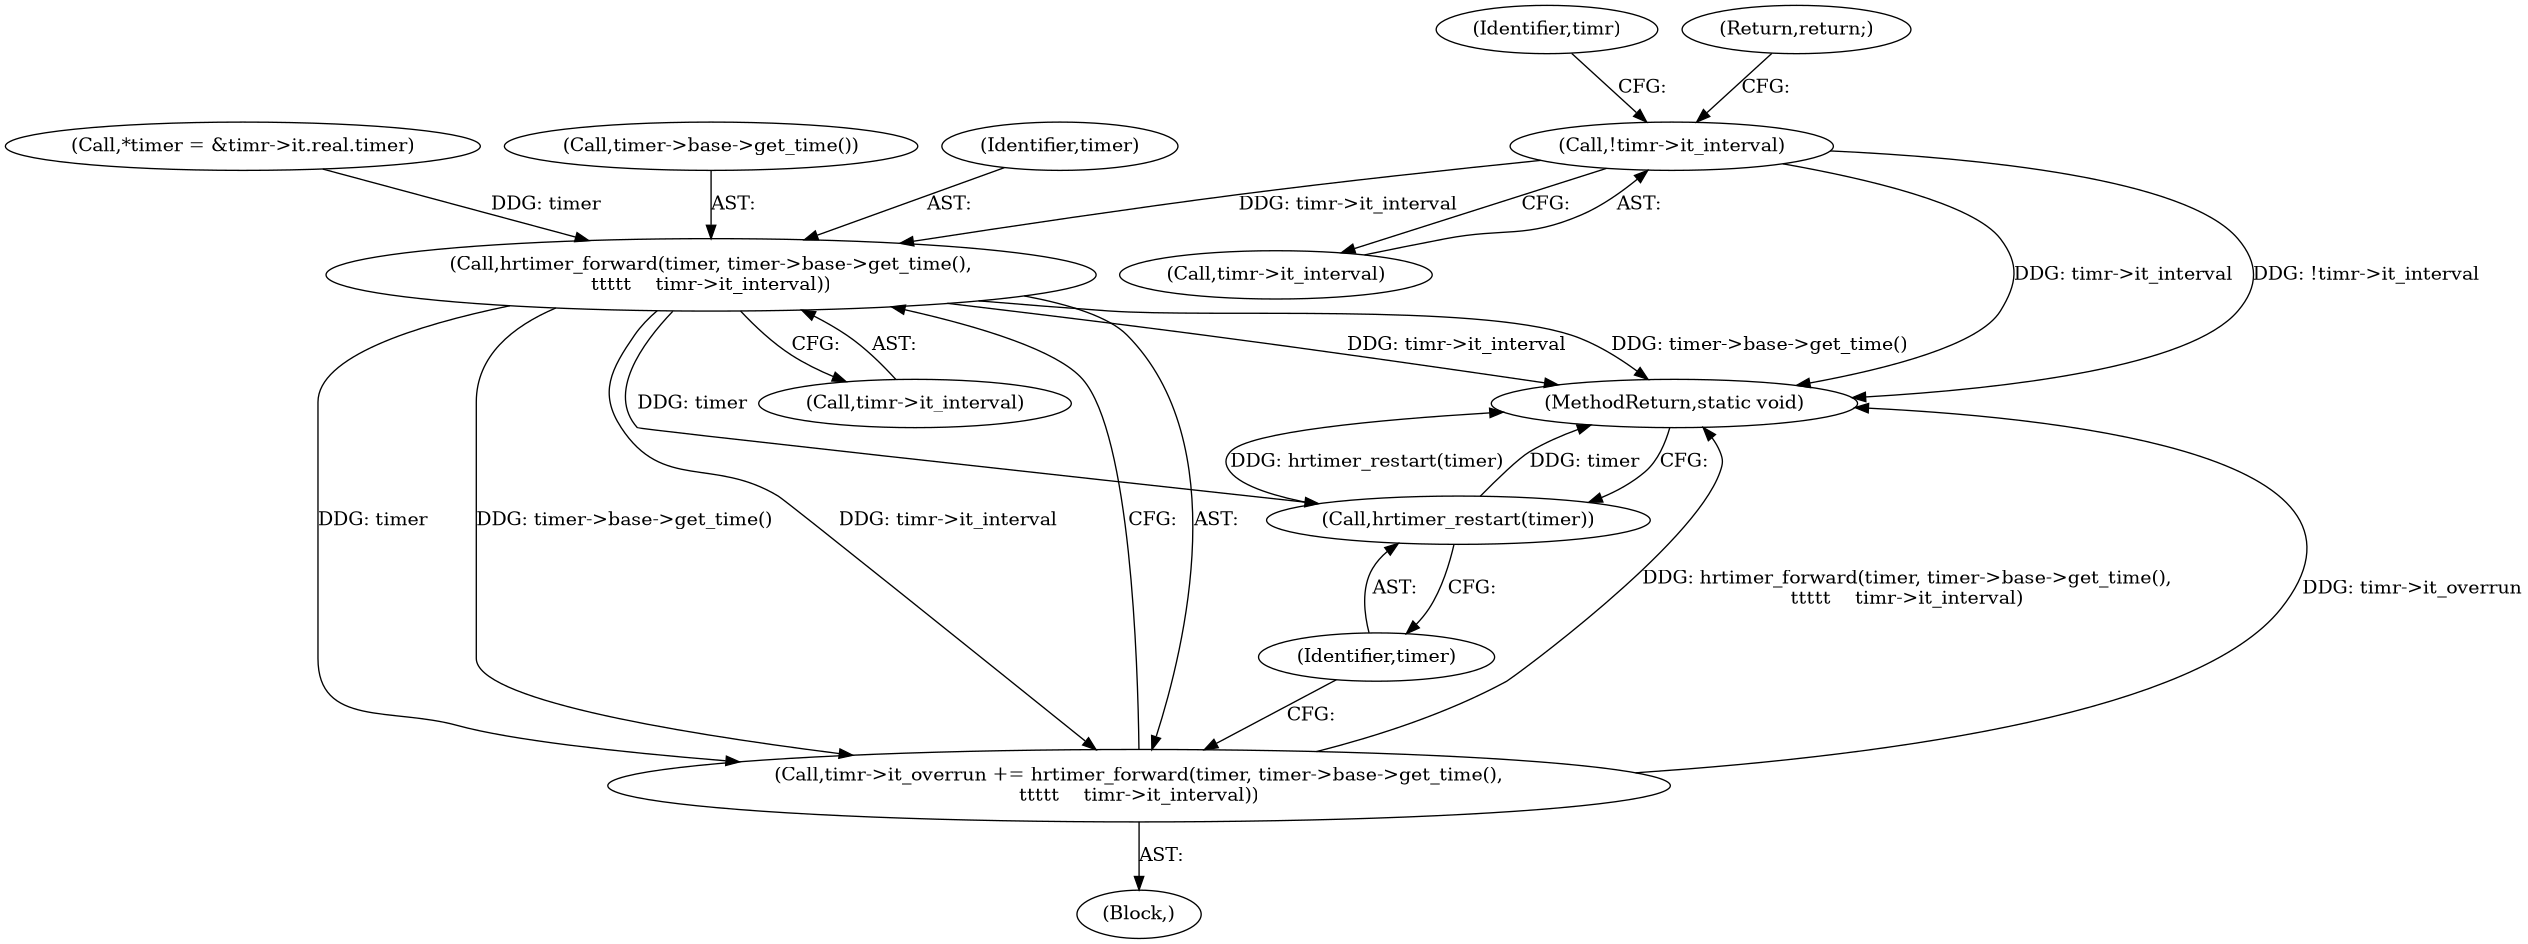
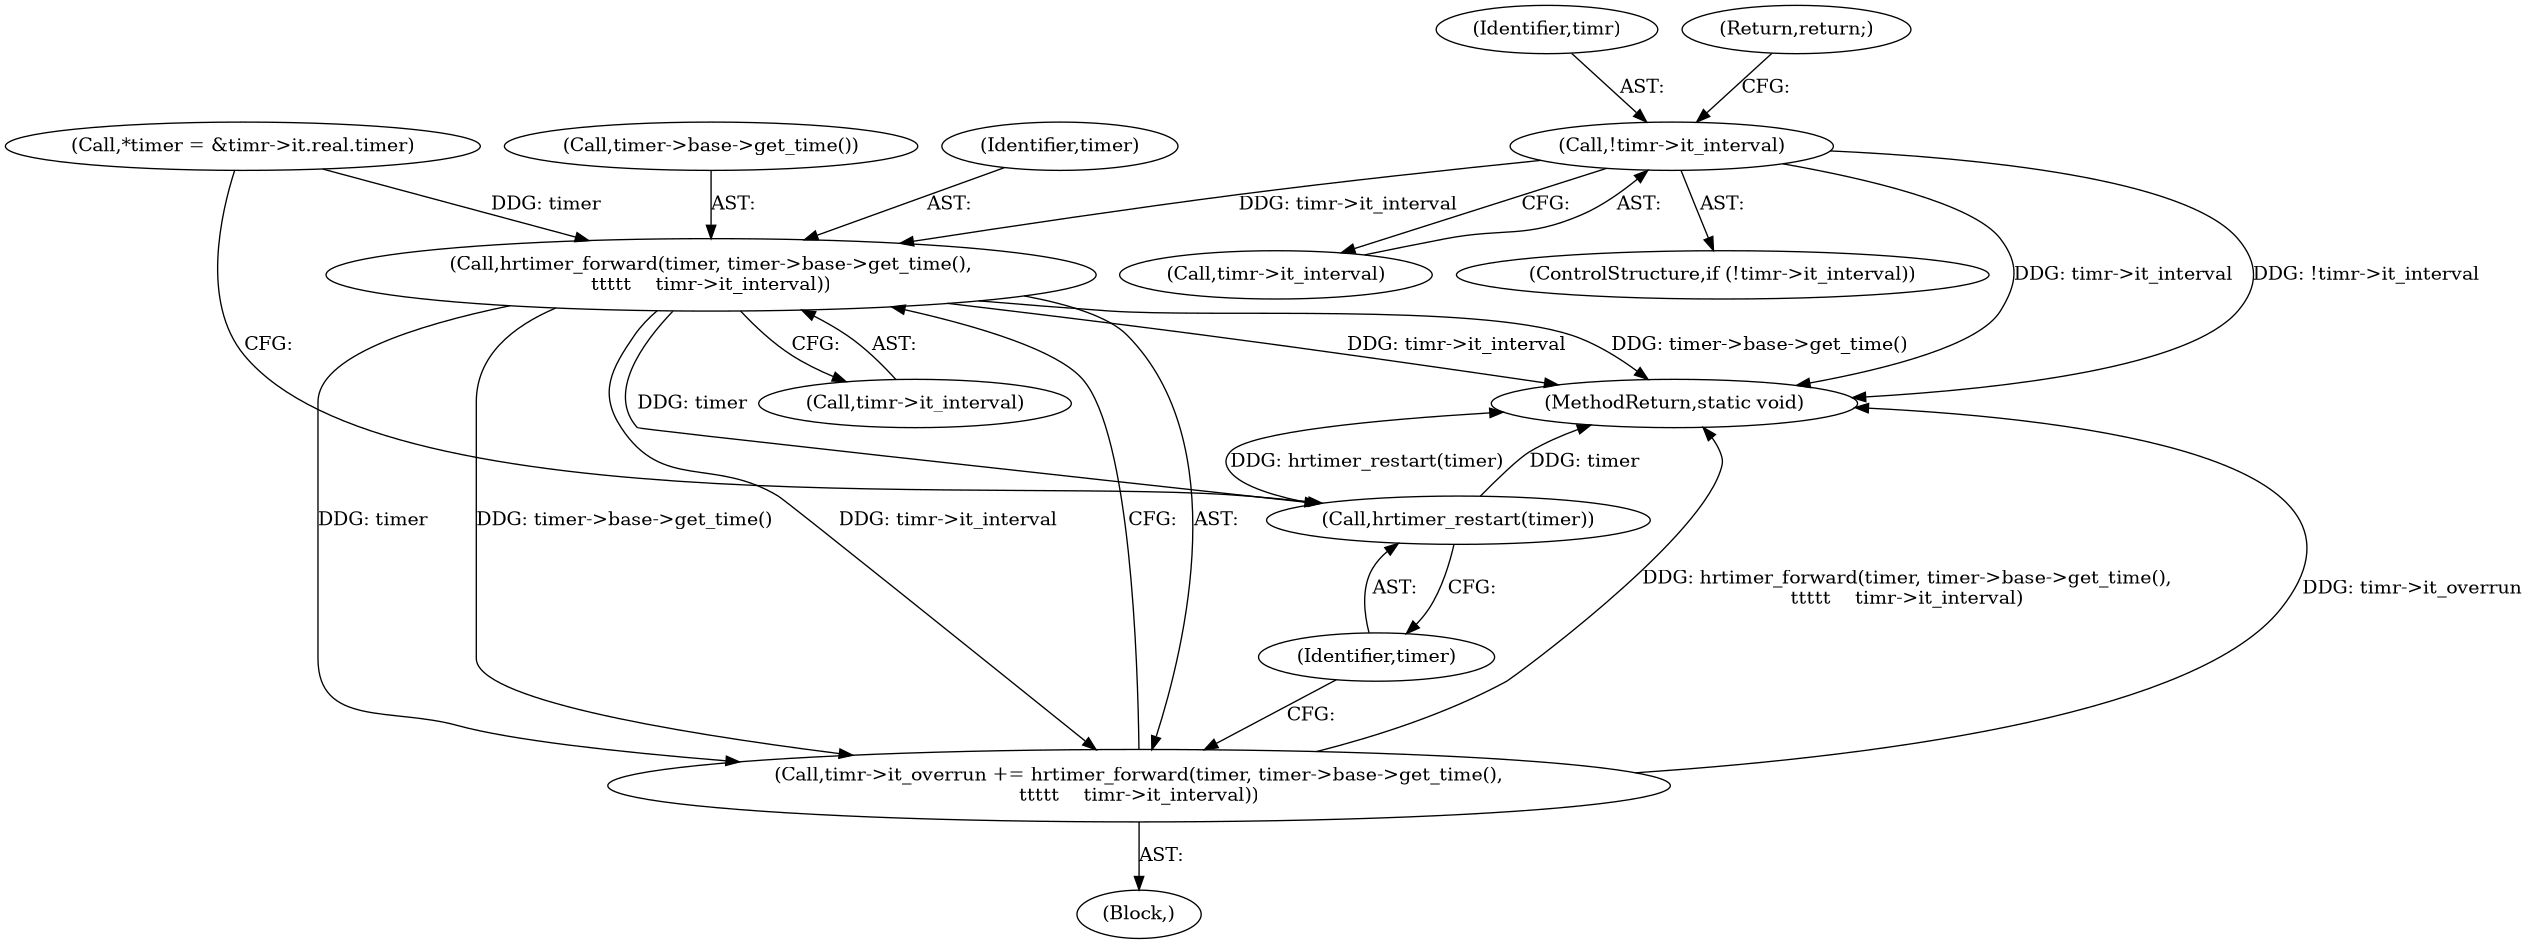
edge "(Identifier,timr)" -> "(Call,!timr->it_interval)": label "CFG: " -> "AST: "
node "(ControlStructure,if (!timr->it_interval))": added
edge "(MethodReturn,static void)" -> "(Call,hrtimer_restart(timer))": now "(Call,*timer = &timr->it.real.timer)" -> "(Call,hrtimer_restart(timer))"
